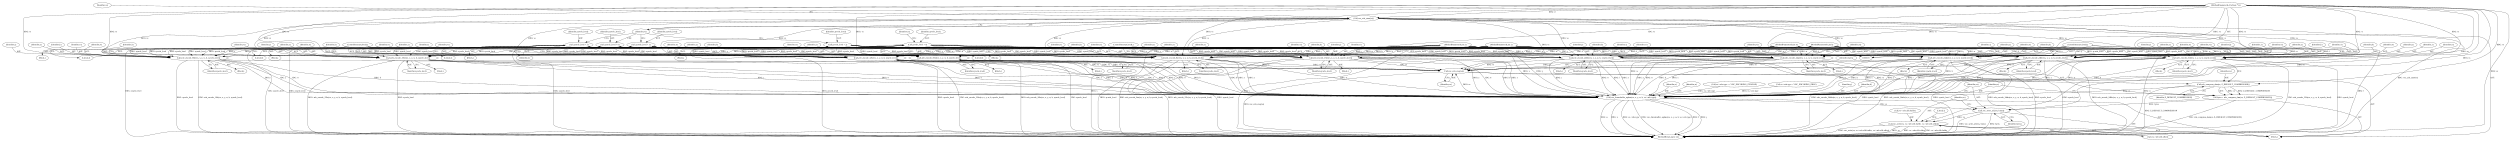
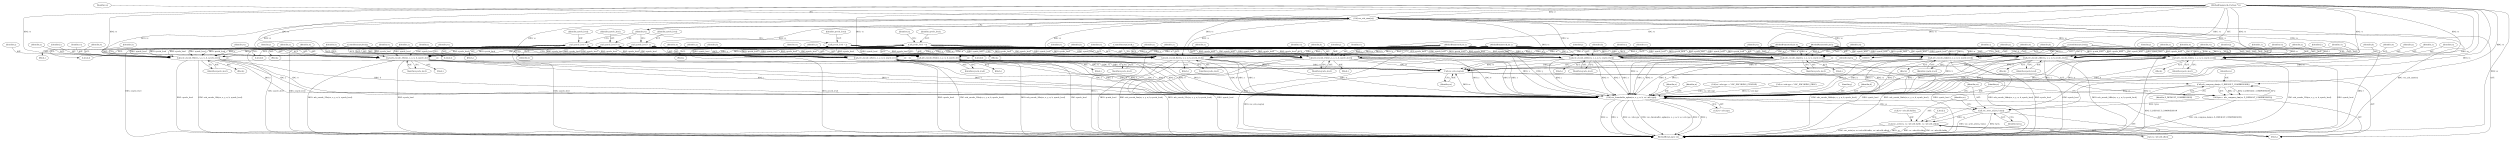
edge "(Call,zrle_encode_32le(vs, x, y, w, h, zywrle_level))" -> "(Call,zrle_compress_data(vs, Z_DEFAULT_COMPRESSION))": now "(Call,bytes = zrle_compress_data(vs, Z_DEFAULT_COMPRESSION))" -> "(Call,zrle_compress_data(vs, Z_DEFAULT_COMPRESSION))"
node "(Call,vs->zrle.type)": added
